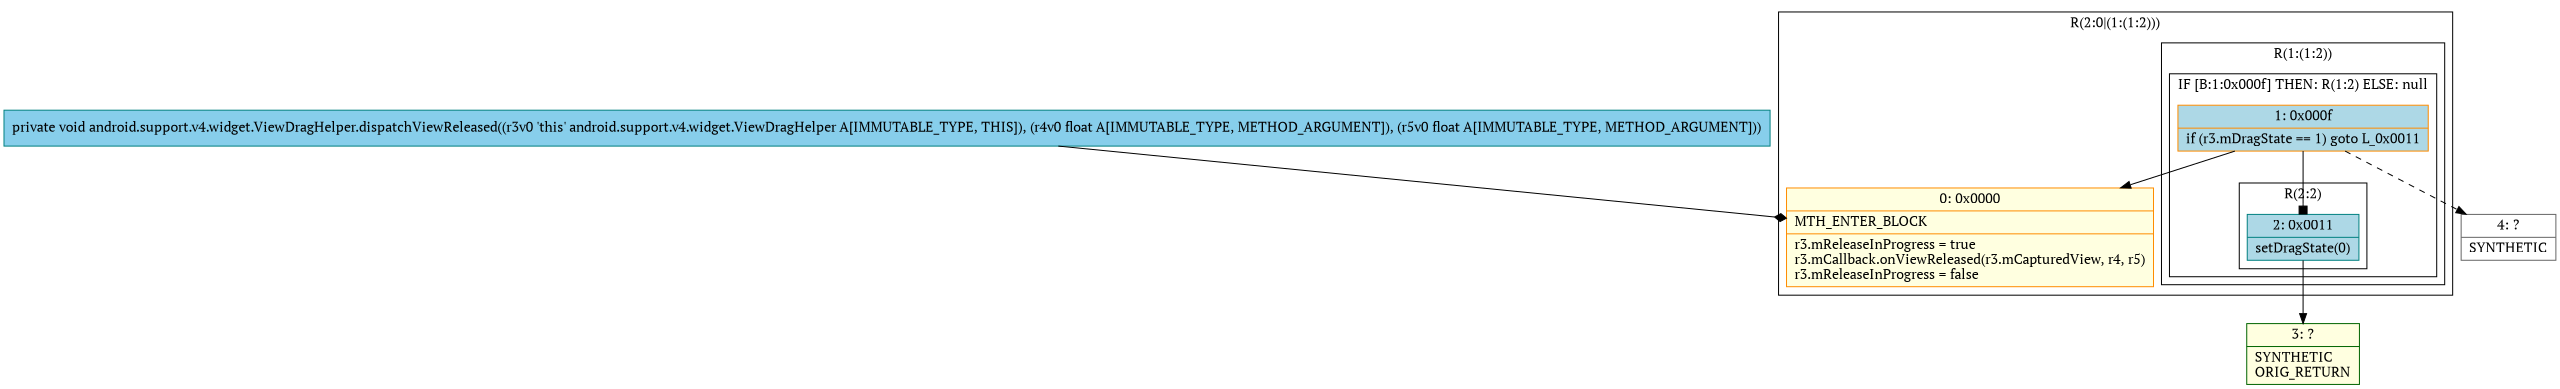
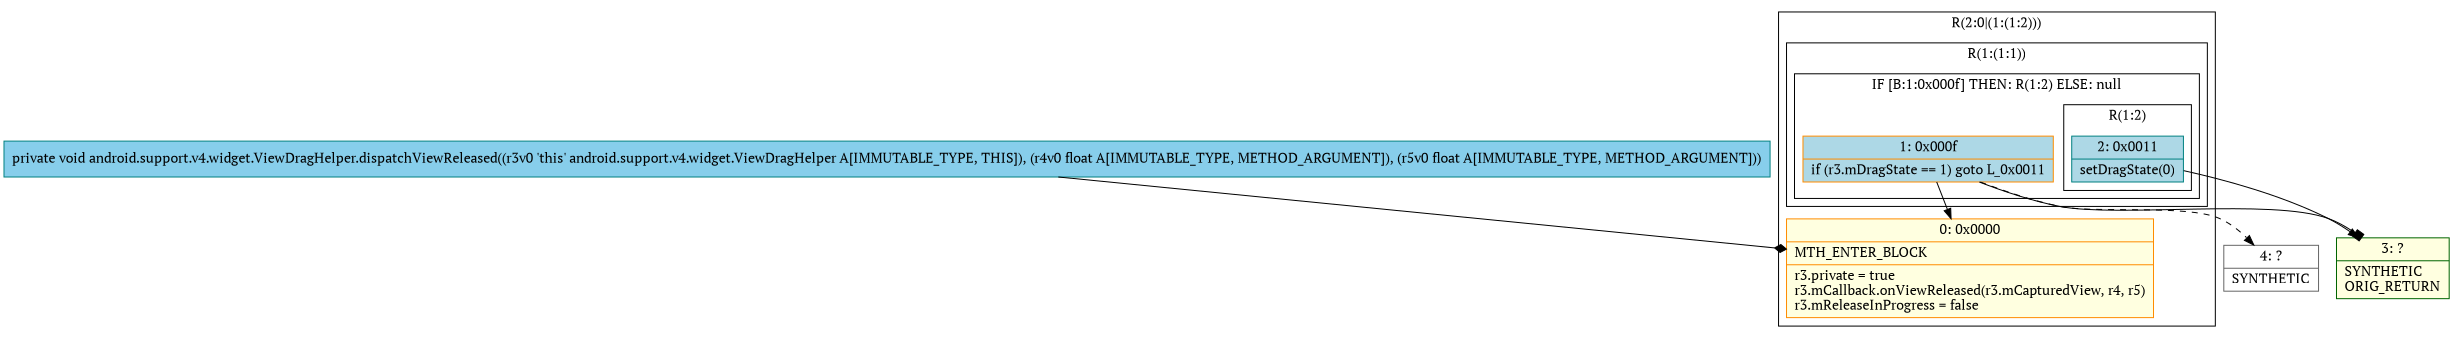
cluster "R(1:(1:2))": label "R(1:(1:2))" -> "R(1:(1:1))"
edge "1: 0x000f" -> "2: 0x0011": now "1: 0x000f" -> "3: ?"
cluster "R(2:2)": label "R(2:2)" -> "R(1:2)"
node "0: 0x0000": text "r3.mReleaseInProgress = true" -> "r3.private = true"
